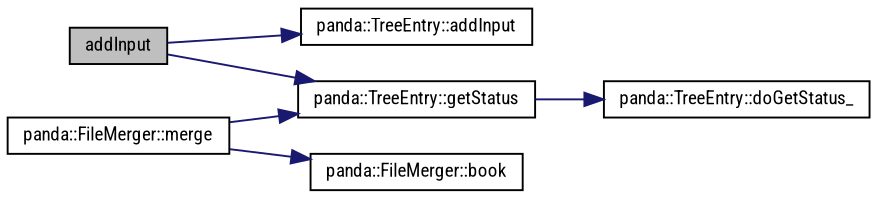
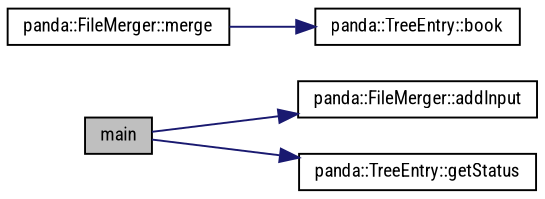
node "panda::TreeEntry::addInput": label "panda::TreeEntry::addInput" -> "panda::FileMerger::addInput"
node "addInput": label "addInput" -> "main"
node "panda::TreeEntry::doGetStatus_": removed
edge "panda::FileMerger::merge" -> "panda::TreeEntry::getStatus": removed
node "panda::FileMerger::book": label "panda::FileMerger::book" -> "panda::TreeEntry::book"
